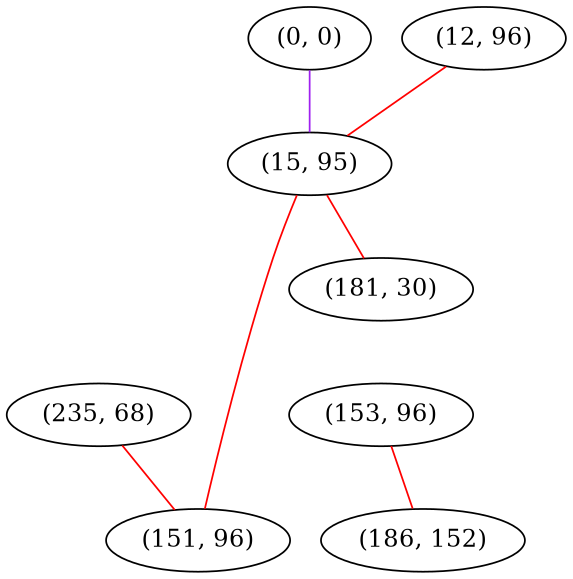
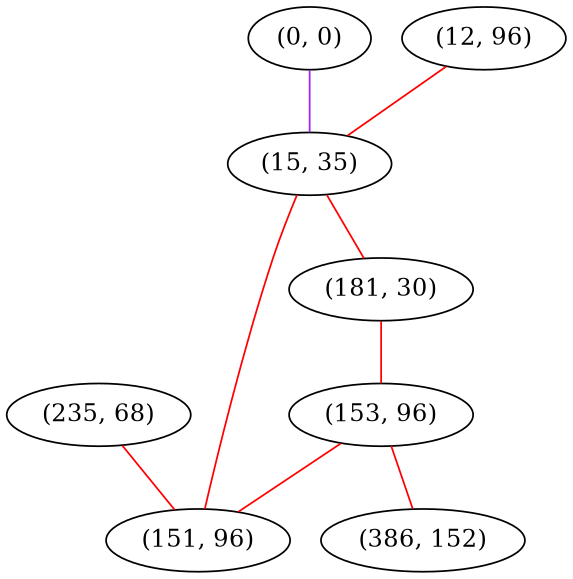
node "(15, 95)": label "(15, 95)" -> "(15, 35)"
edge "(181, 30)" -- "(153, 96)": added
edge "(153, 96)" -- "(151, 96)": added
node "(186, 152)": label "(186, 152)" -> "(386, 152)"
